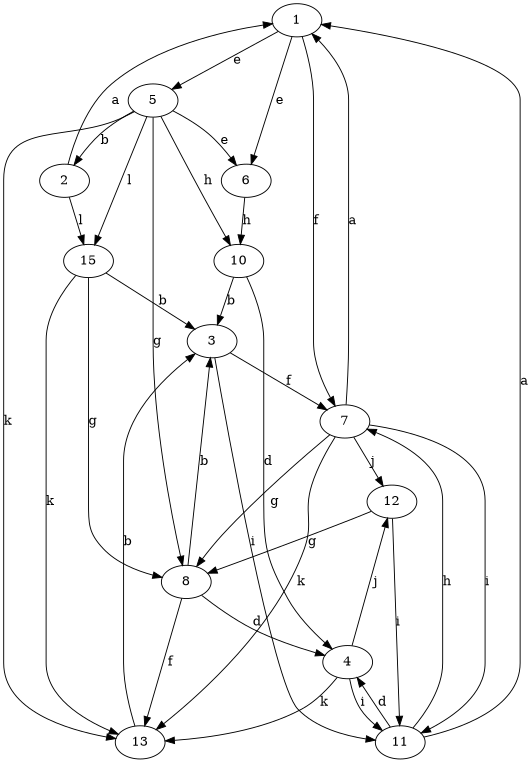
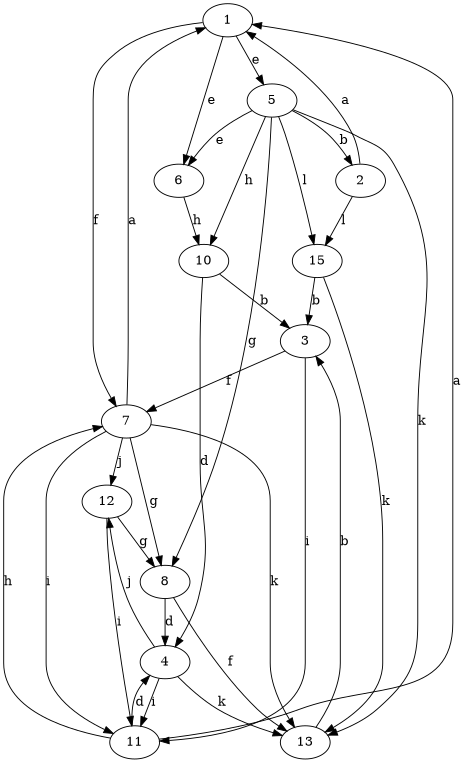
edge "15" -> "8": removed, label "g"
edge "8" -> "3": removed, label "b"
